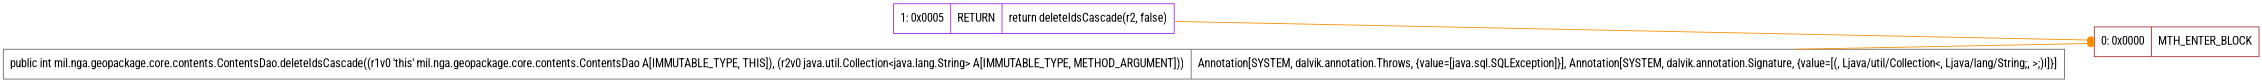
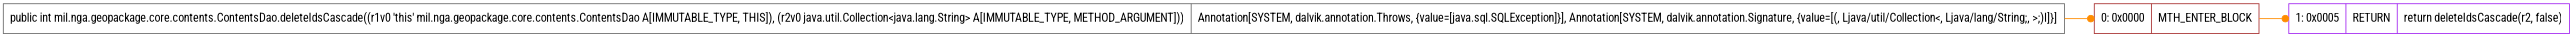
edge "1: 0x0005" -> "0: 0x0000": reversed
